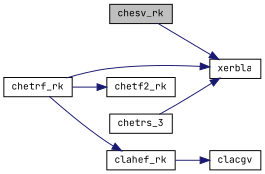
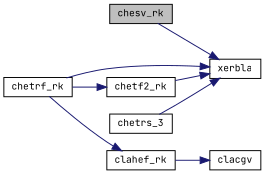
edge "chetf2_rk" -> "xerbla": added
